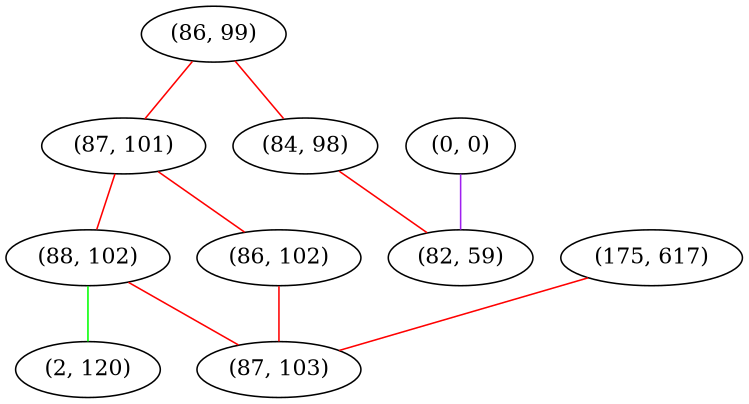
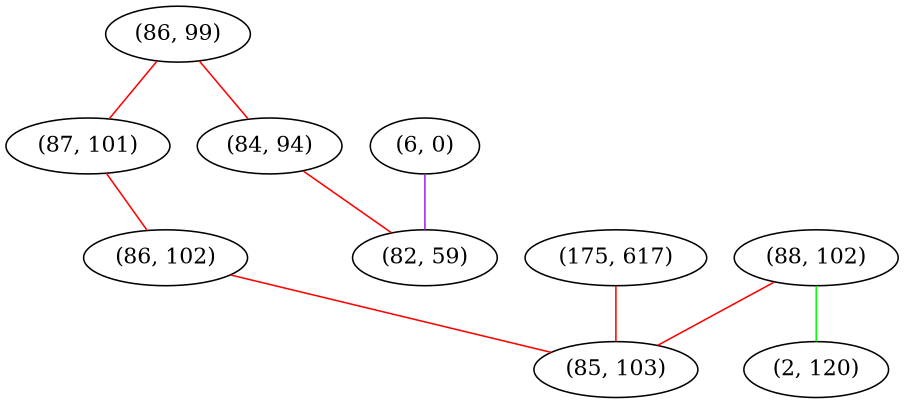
node "(84, 98)": label "(84, 98)" -> "(84, 94)"
node "(0, 0)": label "(0, 0)" -> "(6, 0)"
edge "(87, 101)" -- "(88, 102)": removed
node "(87, 103)": label "(87, 103)" -> "(85, 103)"
